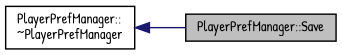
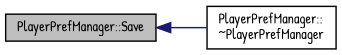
edge "PlayerPrefManager::Save" -> "PlayerPrefManager:: ~PlayerPrefManager": reversed
